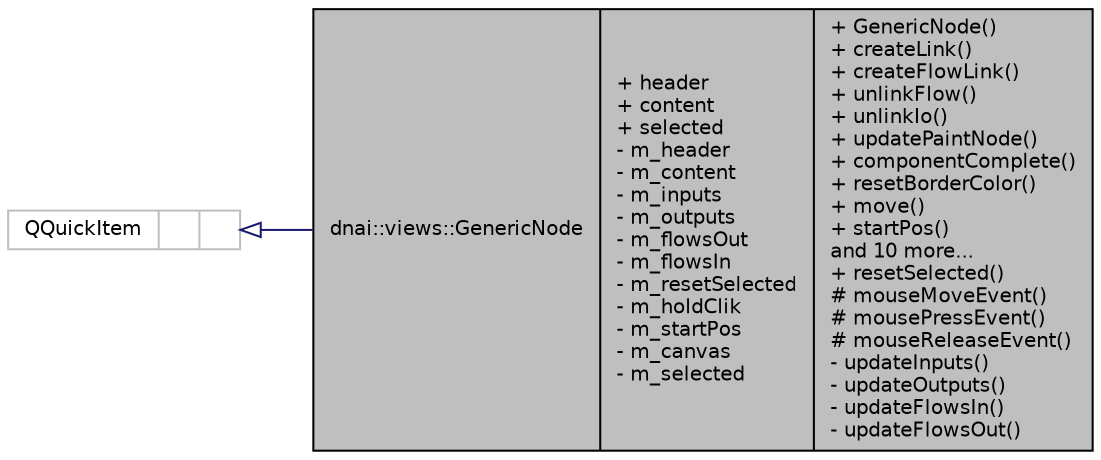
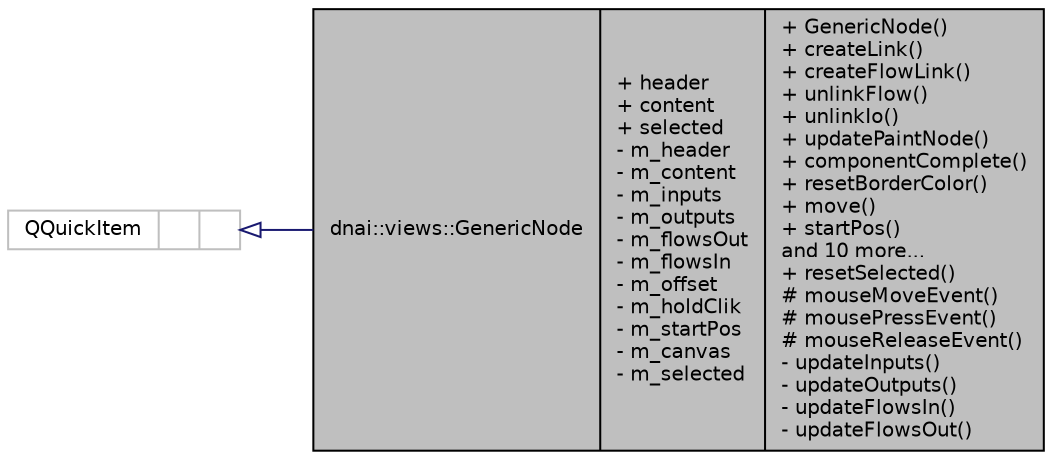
node "dnai::views::GenericNode": text "- m_resetSelected" -> "- m_offset"
